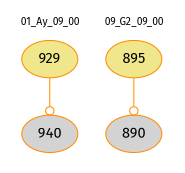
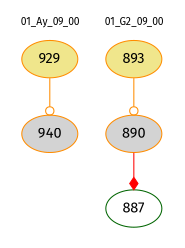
cluster "09_G2_09_00": label "09_G2_09_00" -> "01_G2_09_00"
node "895": label "895" -> "893"
node "887": added
